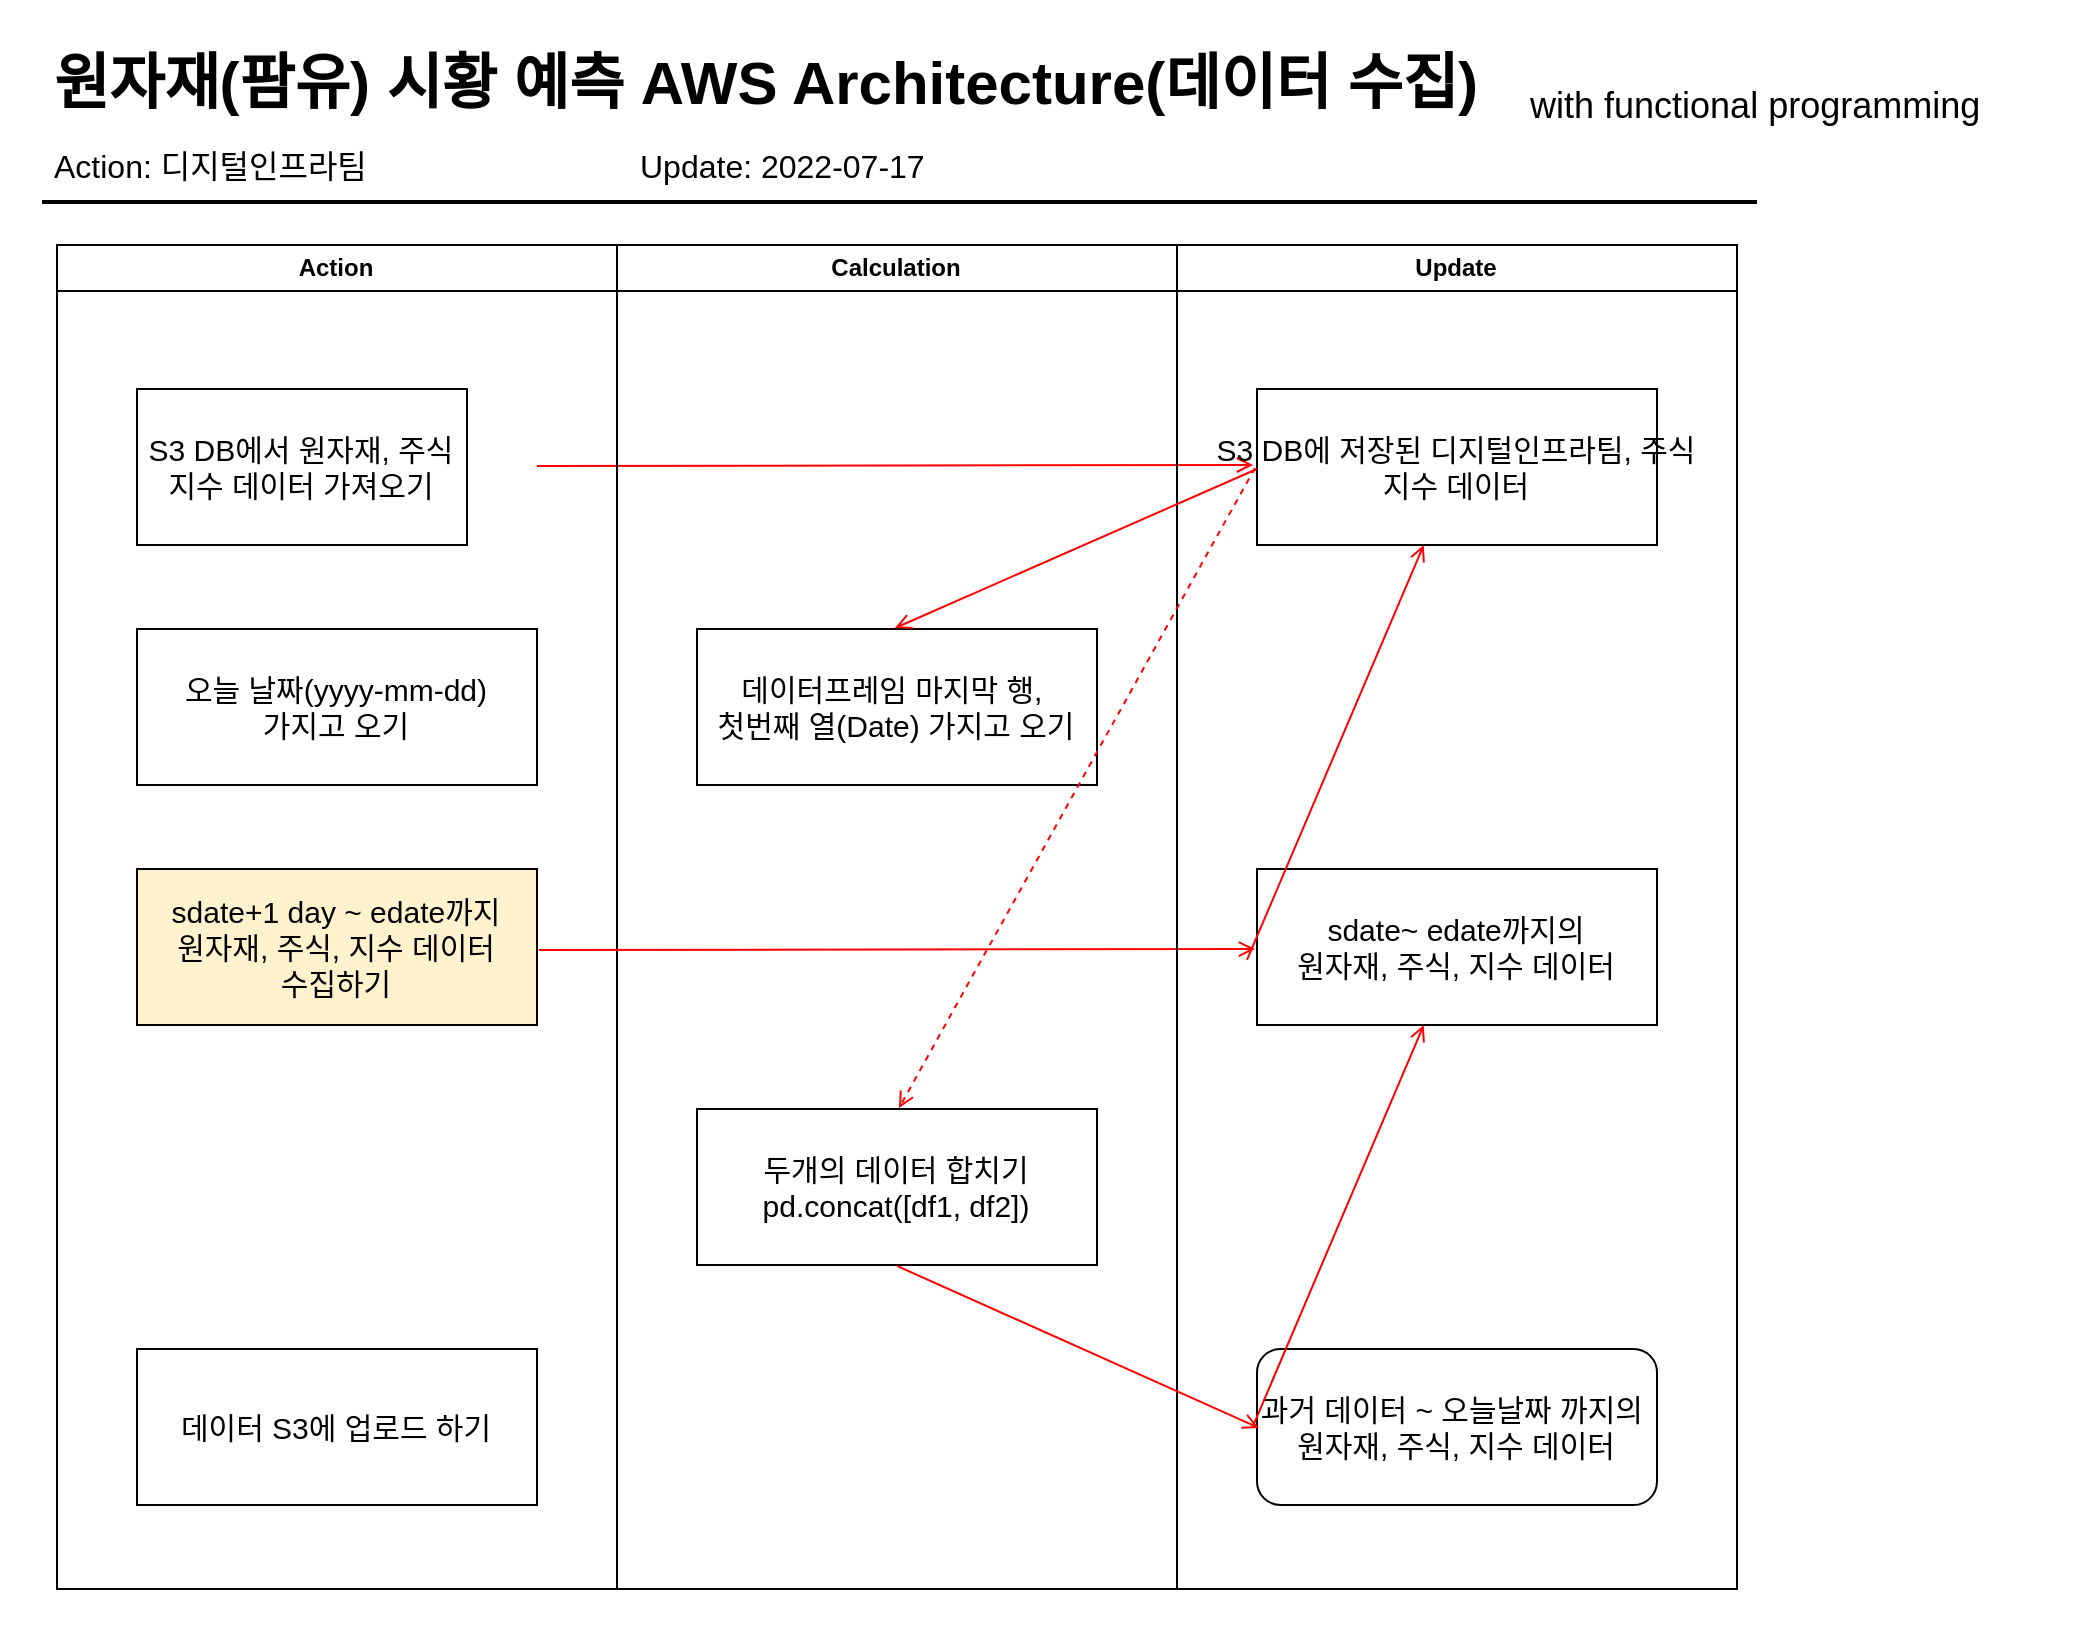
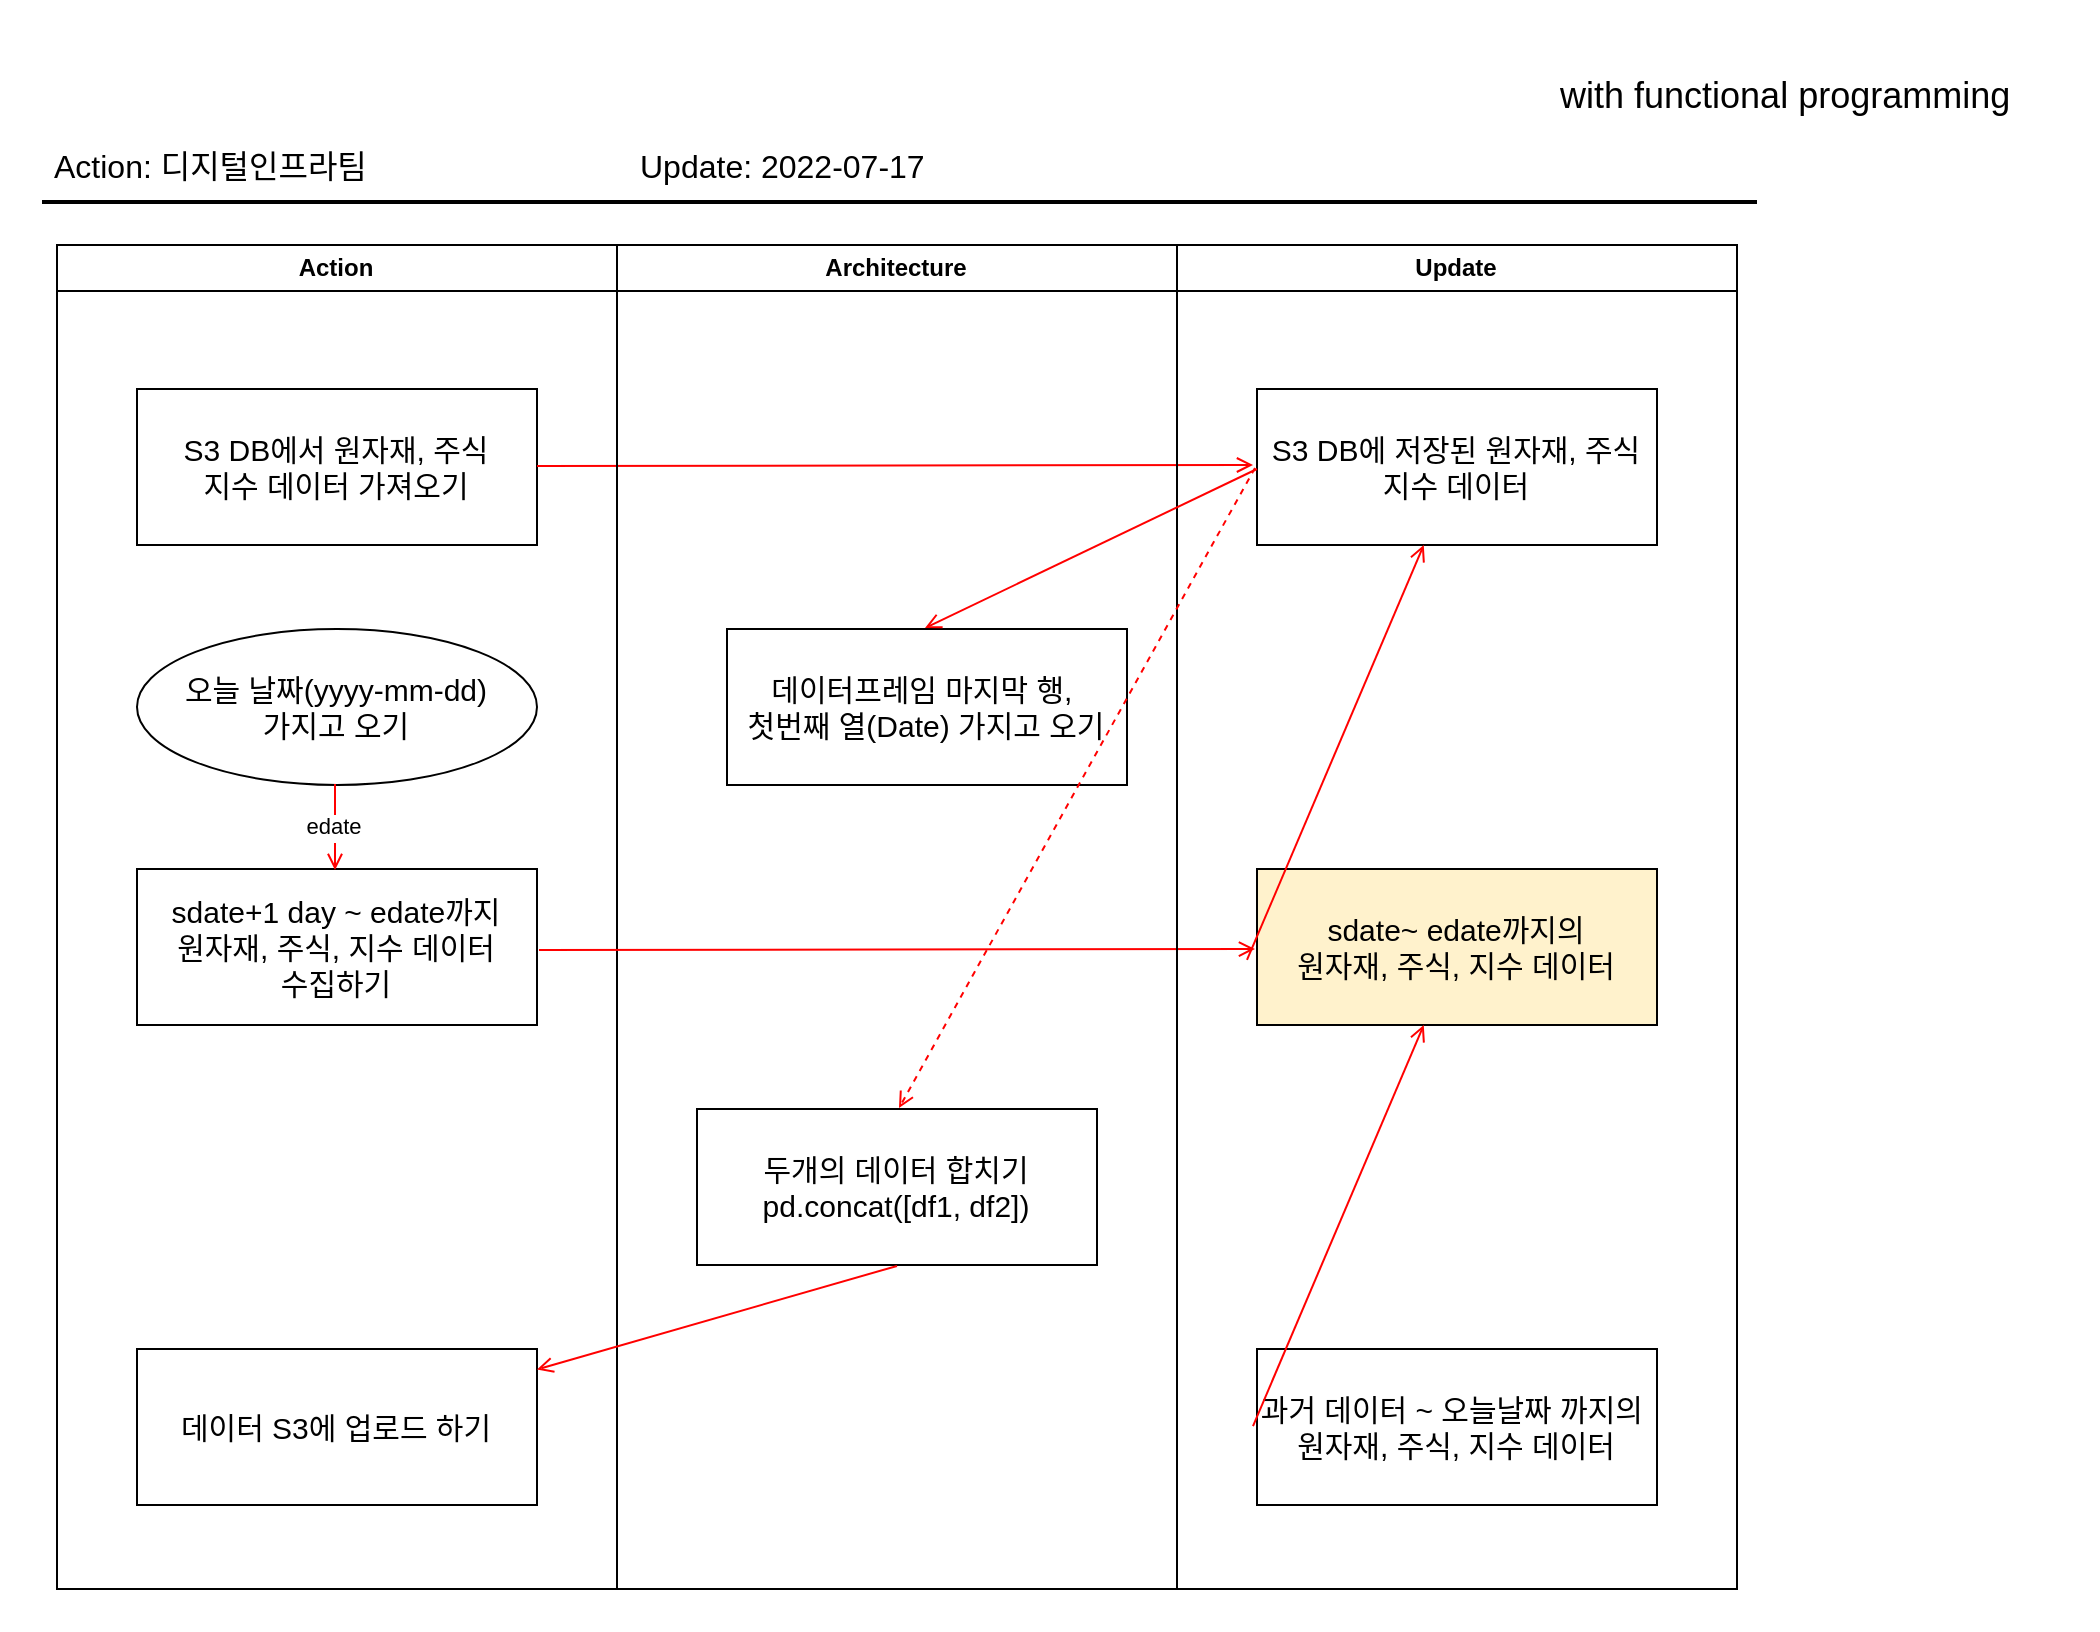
node "원자재(팜유) 시황 예측 AWS Architecture(데이터 수집)": removed
node "with functional programming": moved (1777, 102) -> (1807, 92)
node "Calculation": label "Calculation" -> "Architecture"
node "S3 DB에 저장된 디지털인프라팀, 주식 지수 데이터": label "S3 DB에 저장된 디지털인프라팀, 주식 지수 데이터" -> "S3 DB에 저장된 원자재, 주식 지수 데이터"
node "S3 DB에서 원자재, 주식 지수 데이터 가져오기": size 330x156 -> 400x156
node "오늘 날짜(yyyy-mm-dd) 가지고 오기": shape rectangle -> ellipse
node "데이터프레임 마지막 행, 첫번째 열(Date) 가지고 오기": moved (897, 707) -> (927, 707)
edge "오늘 날짜(yyyy-mm-dd) 가지고 오기" -> "sdate+1 day ~ edate까지 원자재, 주식, 지수 데이터 수집하기": added, label "edate"
node "sdate+1 day ~ edate까지 원자재, 주식, 지수 데이터 수집하기": fillcolor #fff2cc -> #ffffff
node "sdate~ edate까지의 원자재, 주식, 지수 데이터": fillcolor #ffffff -> #fff2cc
edge "두개의 데이터 합치기 pd.concat([df1, df2])" -> "과거 데이터 ~ 오늘날짜 까지의 원자재, 주식, 지수 데이터": now "두개의 데이터 합치기 pd.concat([df1, df2])" -> "데이터 S3에 업로드 하기"
node "과거 데이터 ~ 오늘날짜 까지의 원자재, 주식, 지수 데이터": shape rounded rectangle -> rectangle
